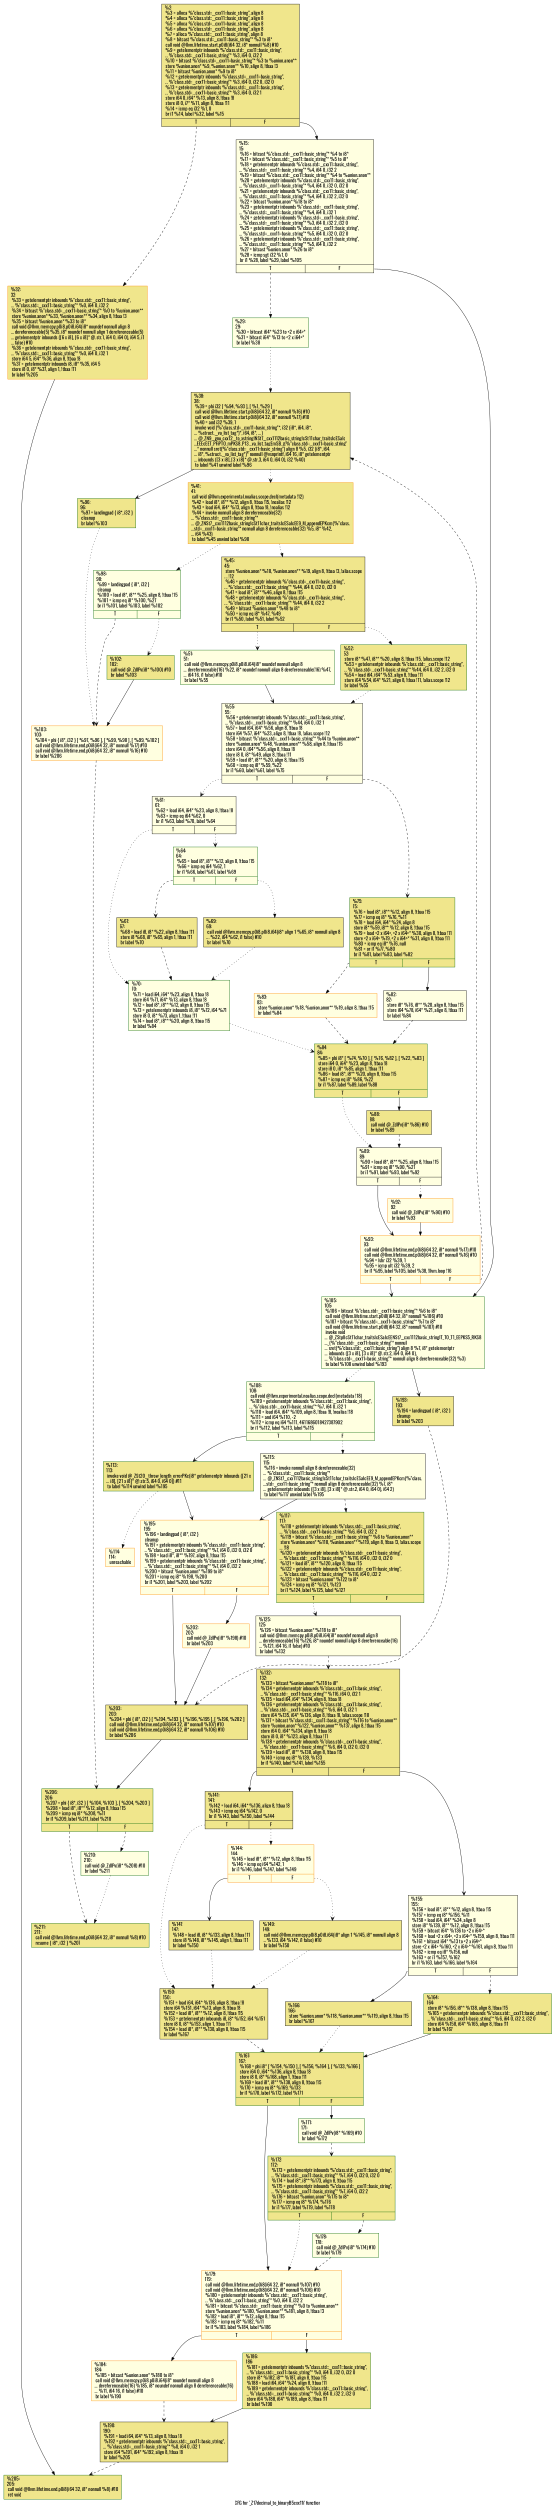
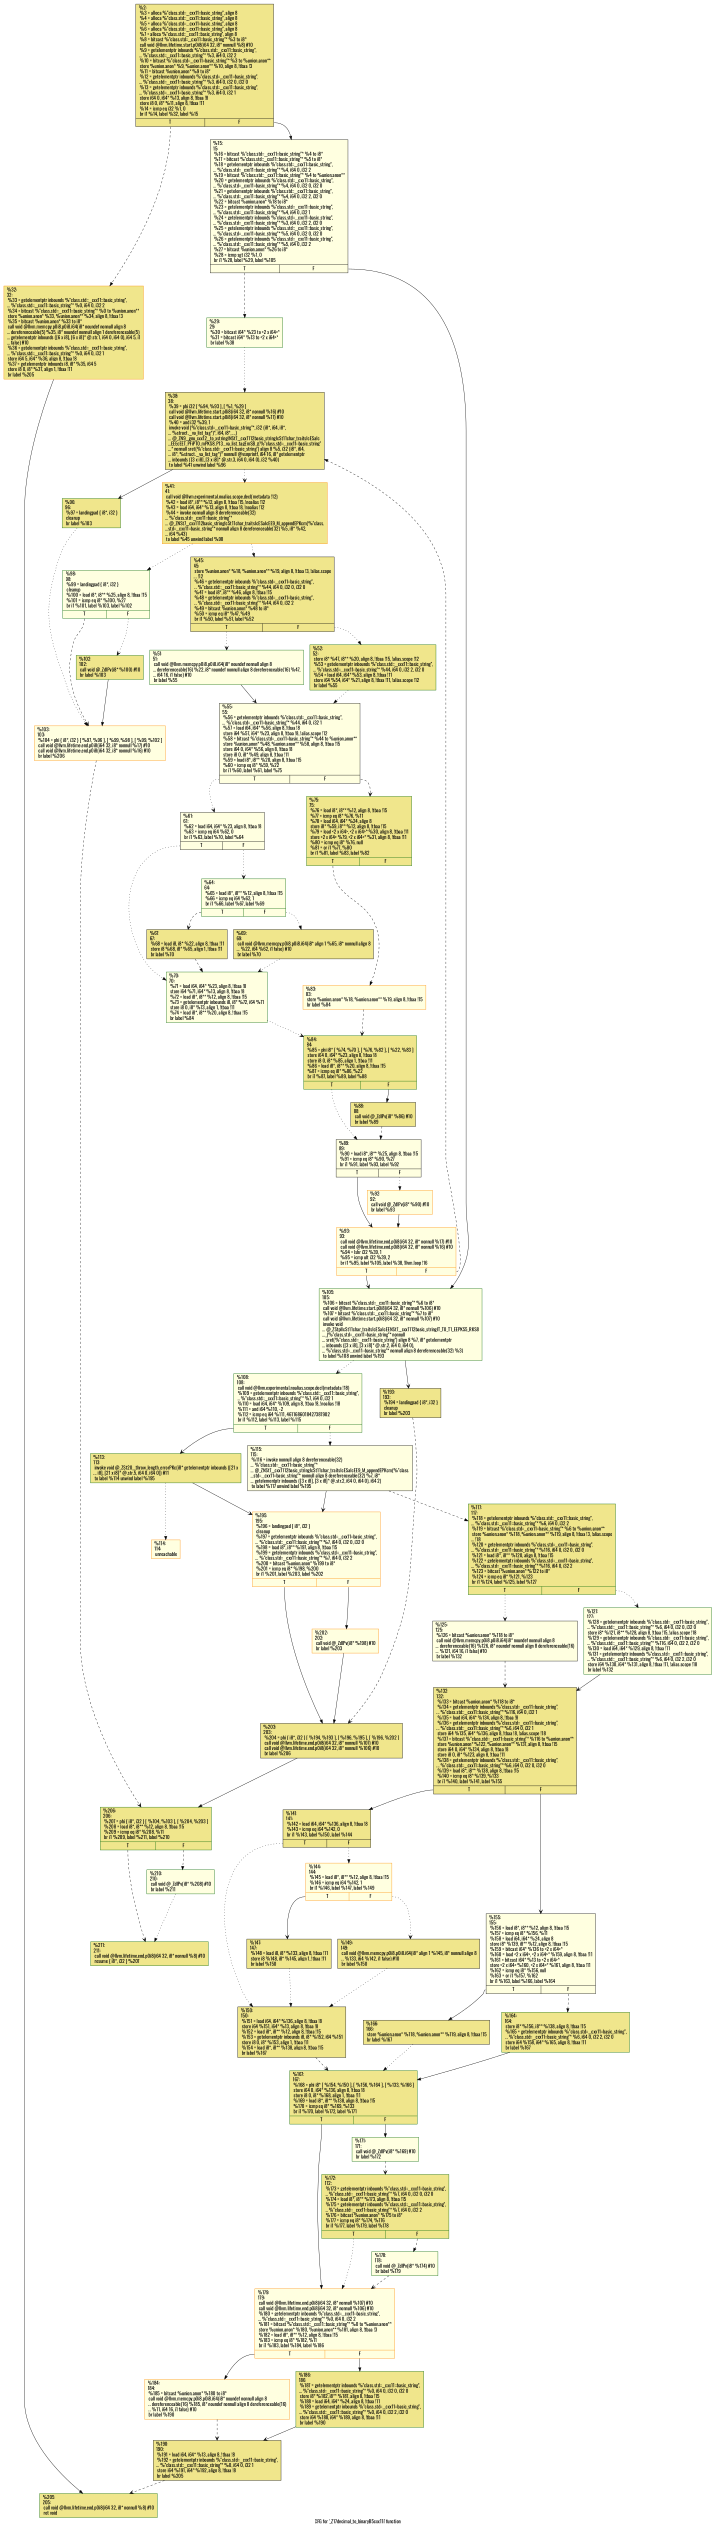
node "%2:": text "store i8 0, i7* %11, align 8, !tbaa !11" -> "store i8 0, i8* %11, align 8, !tbaa !11"
node "%82:": removed
node "%127:": added
